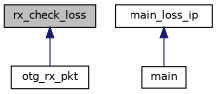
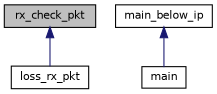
node "rx_check_loss": label "rx_check_loss" -> "rx_check_pkt"
node "main_loss_ip": label "main_loss_ip" -> "main_below_ip"
node "otg_rx_pkt": label "otg_rx_pkt" -> "loss_rx_pkt"
